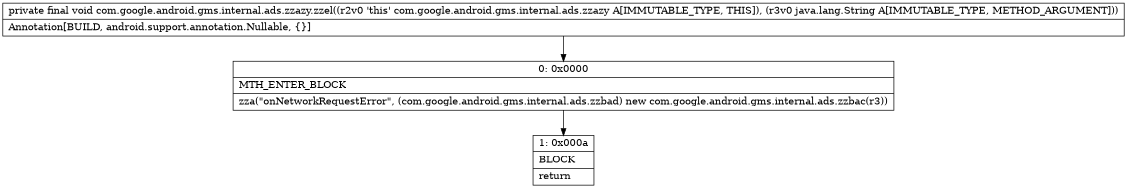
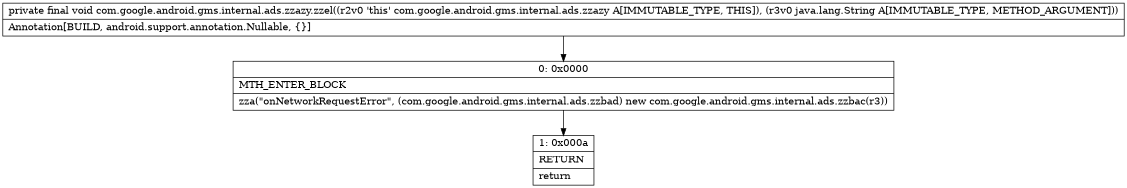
node "1: 0x000a": text "BLOCK" -> "RETURN"
